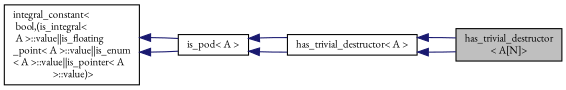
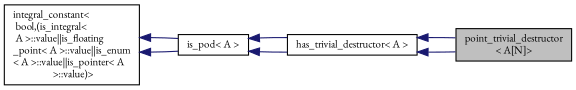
node "has_trivial_destructor < A[N]>": label "has_trivial_destructor < A[N]>" -> "point_trivial_destructor < A[N]>"
